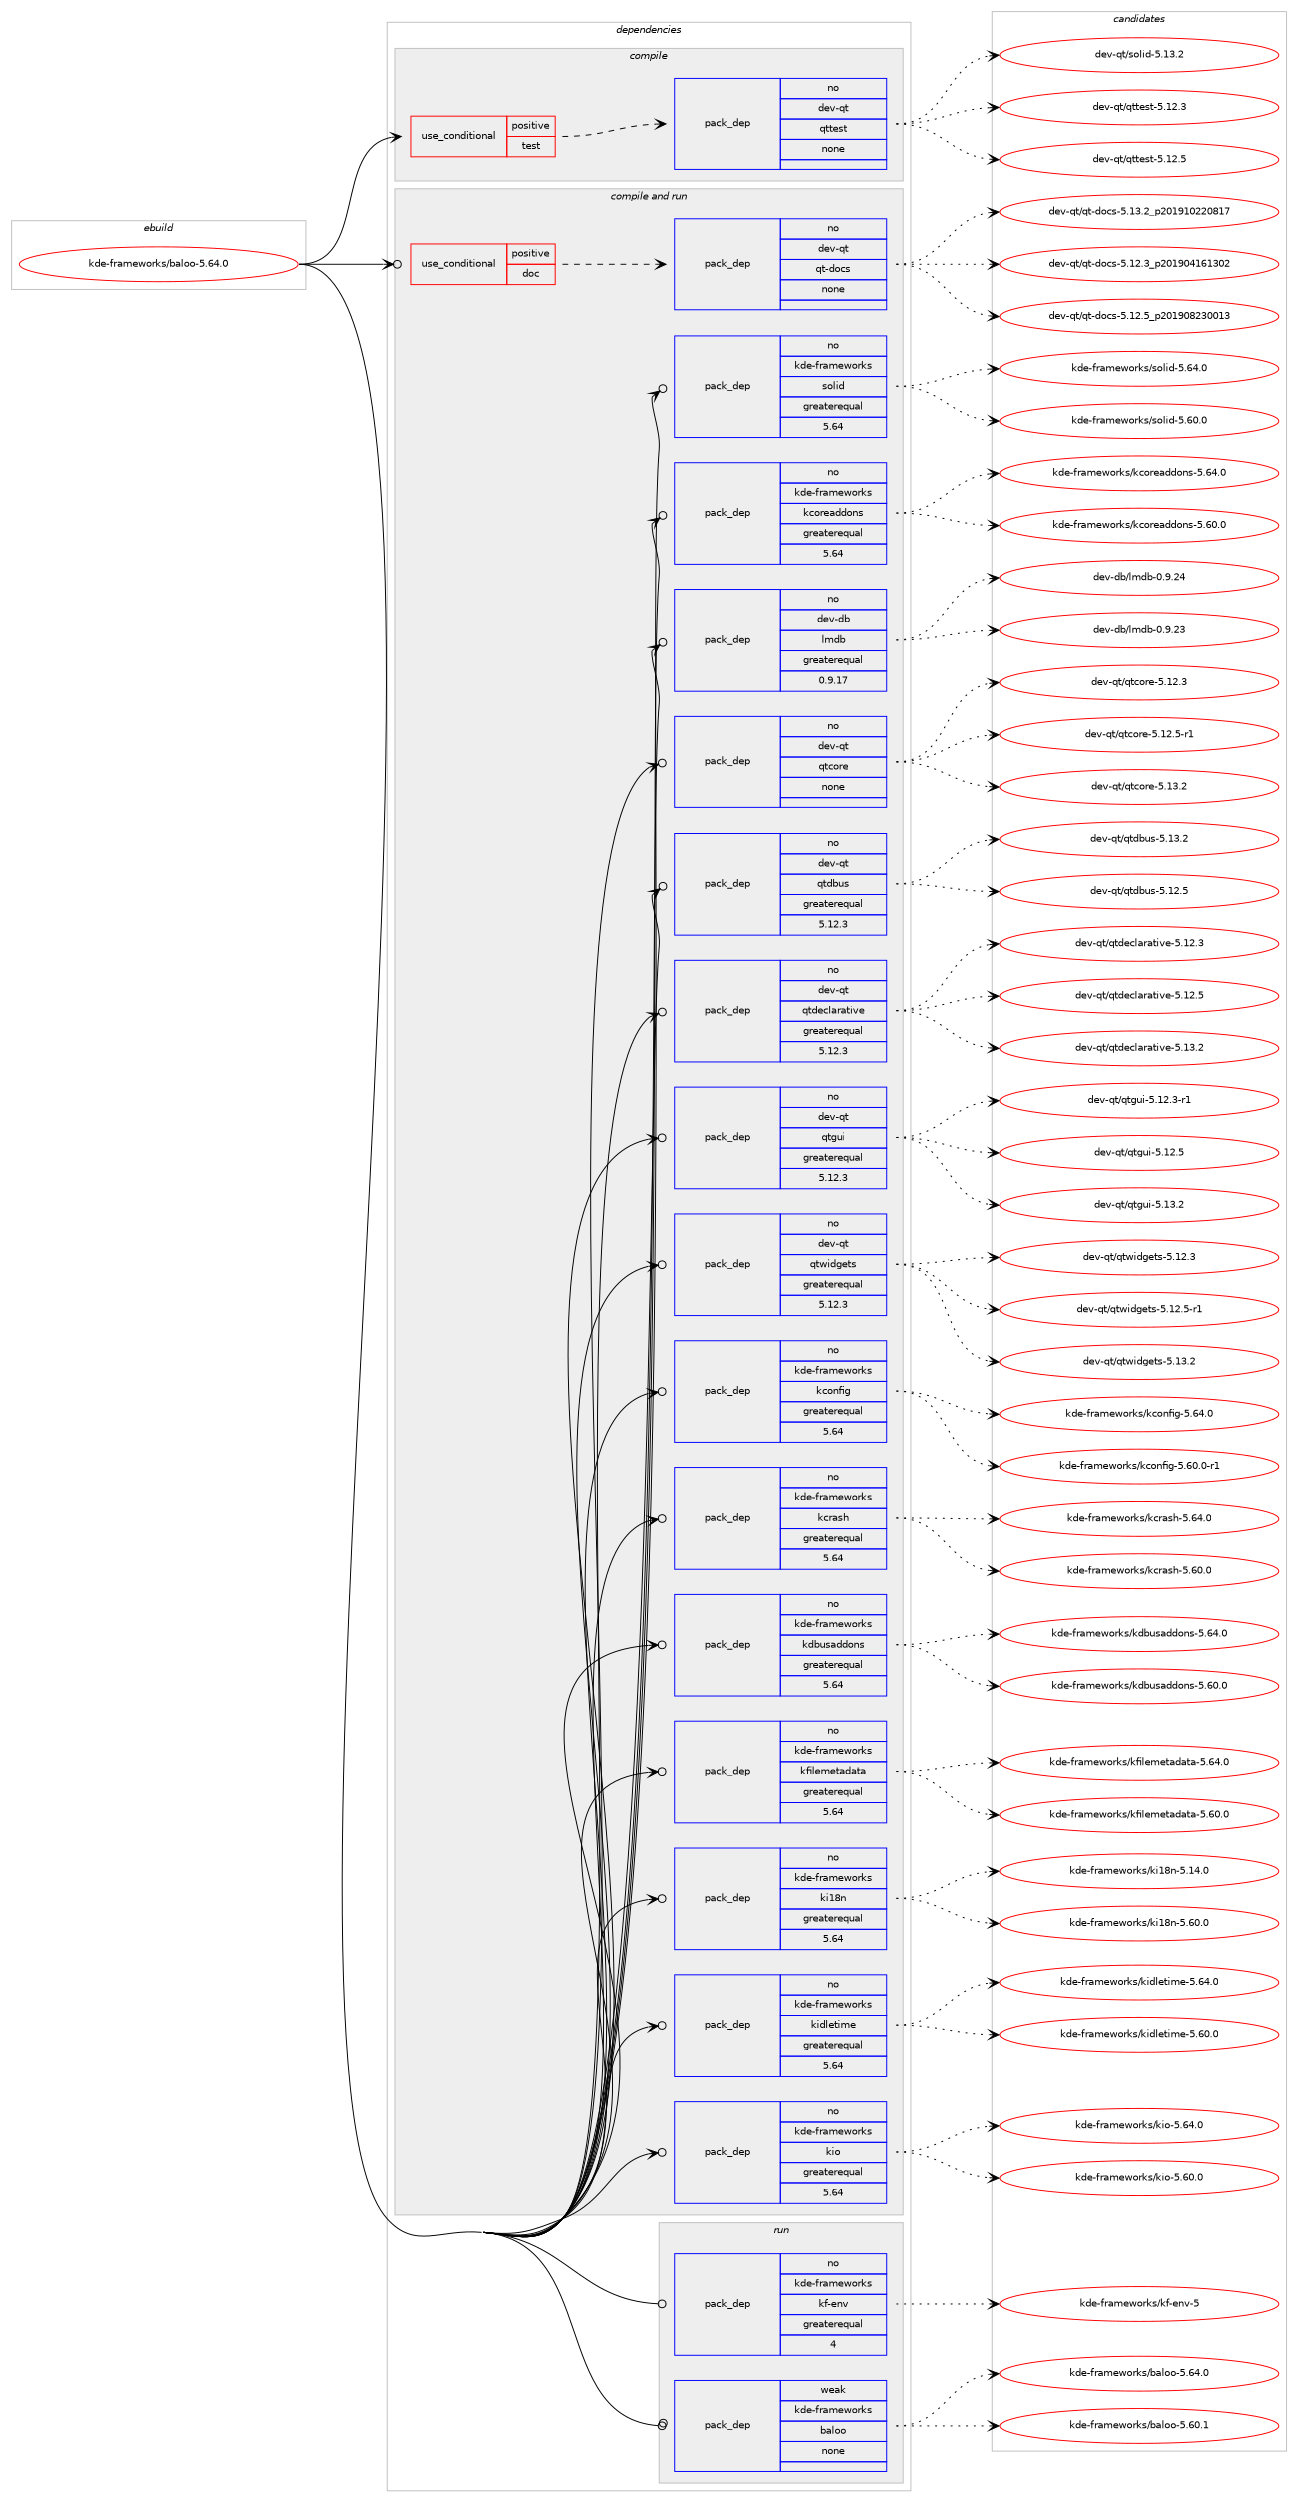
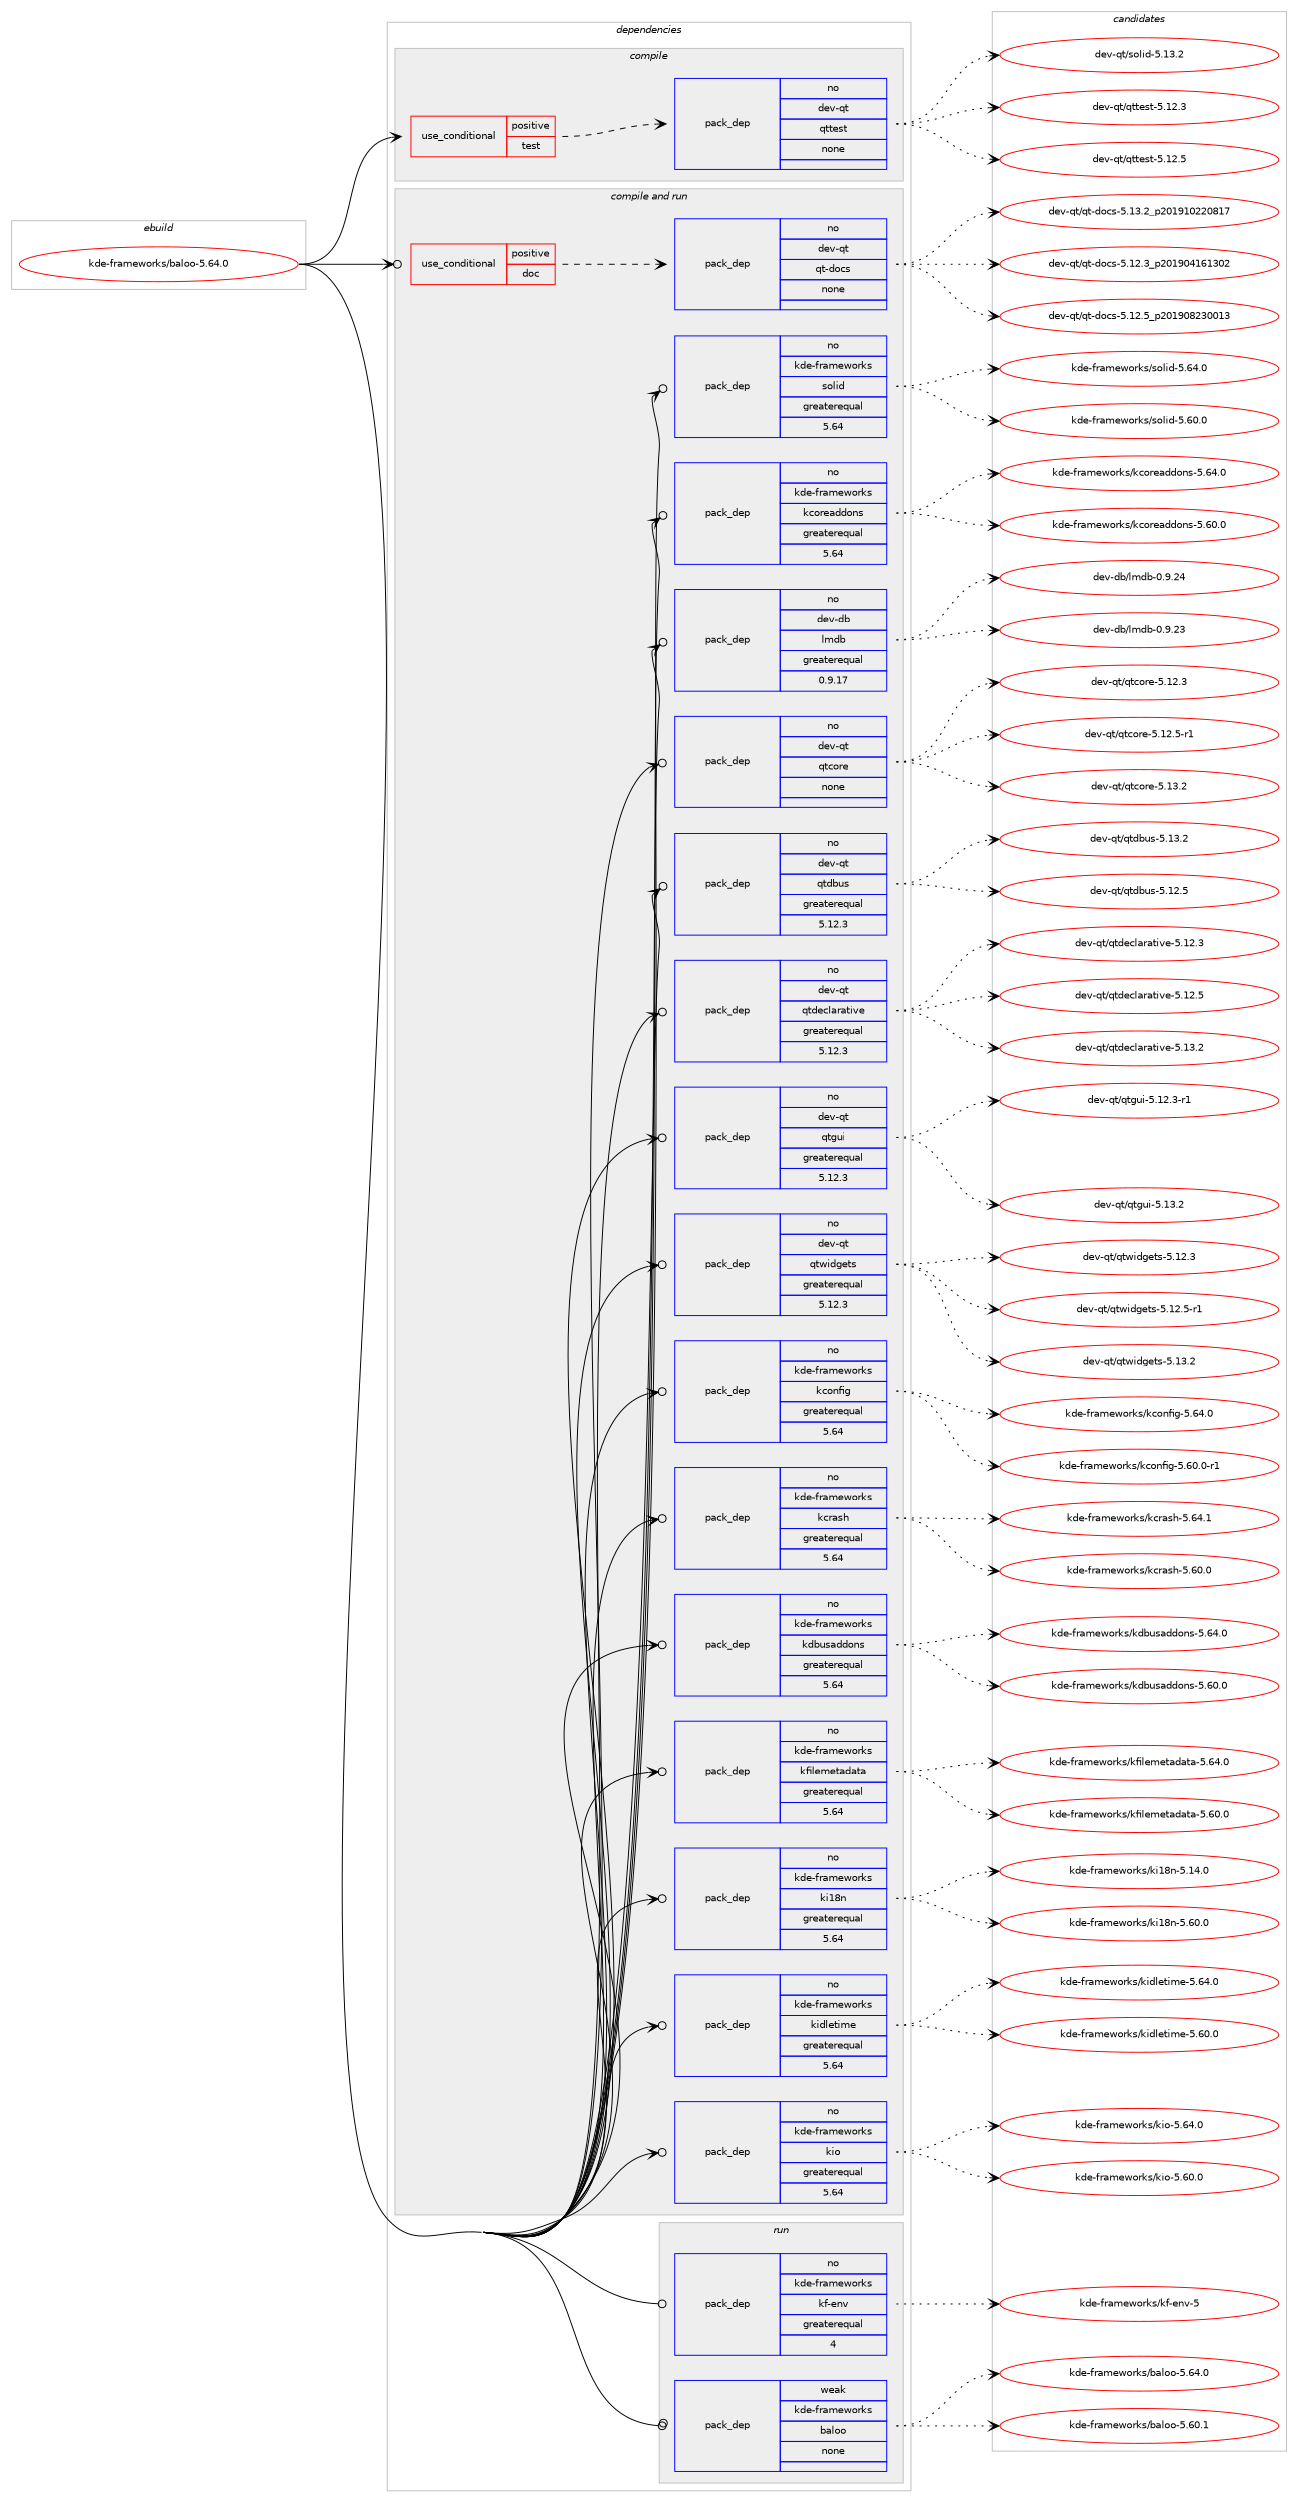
node "dev-qt/qtgui-5.12.5": removed
node "kde-frameworks/kcrash-5.64.0": label "kde-frameworks/kcrash-5.64.0" -> "kde-frameworks/kcrash-5.64.1"
